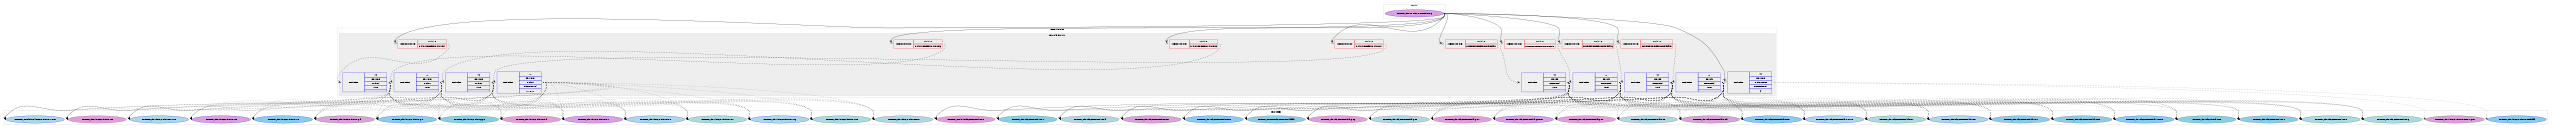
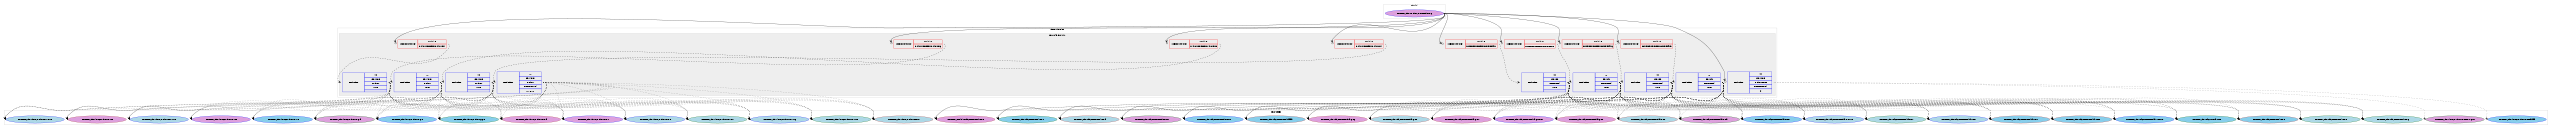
node "portage://conditional-lang/python-3.7.5-r1": label "portage://conditional-lang/python-3.7.5-r1" -> "portage://dev-lang/python-3.7.5-r1"
node "portage://portage-db/postgresql-9999": label "portage://portage-db/postgresql-9999" -> "portage://dev-db/postgresql-9999"
